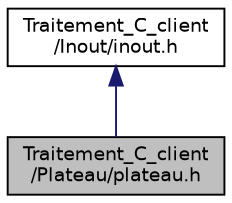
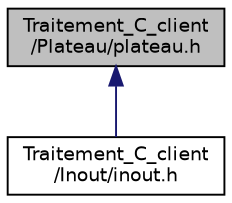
edge "Traitement_C_client /Plateau/plateau.h" -> "Traitement_C_client /Inout/inout.h": reversed
